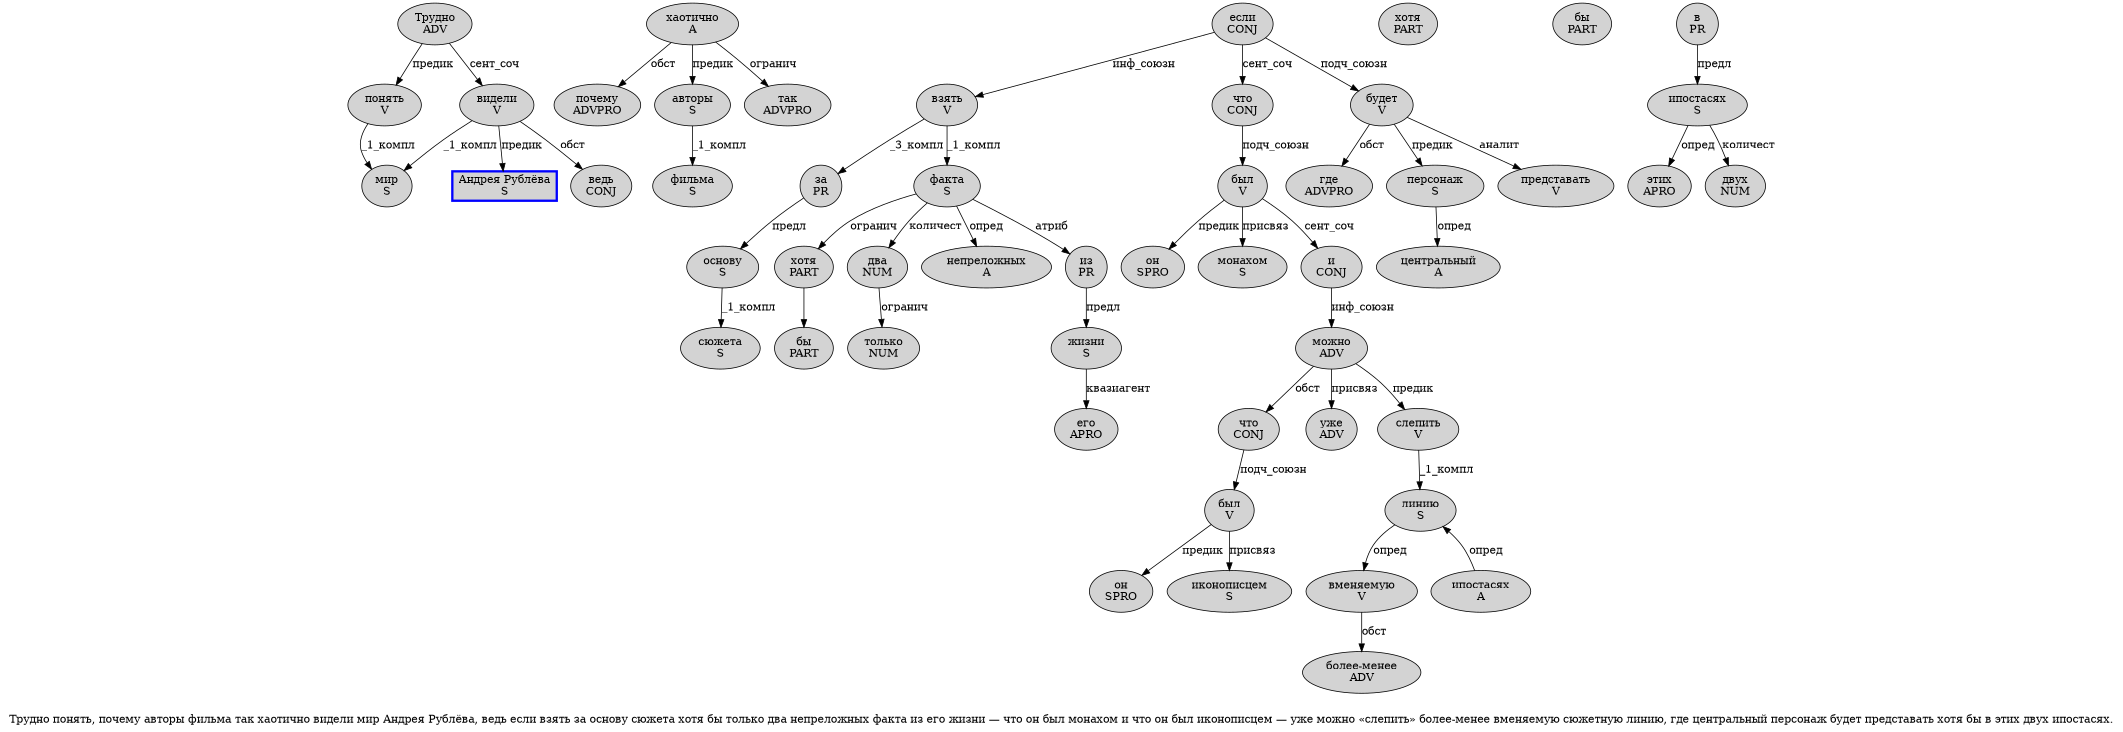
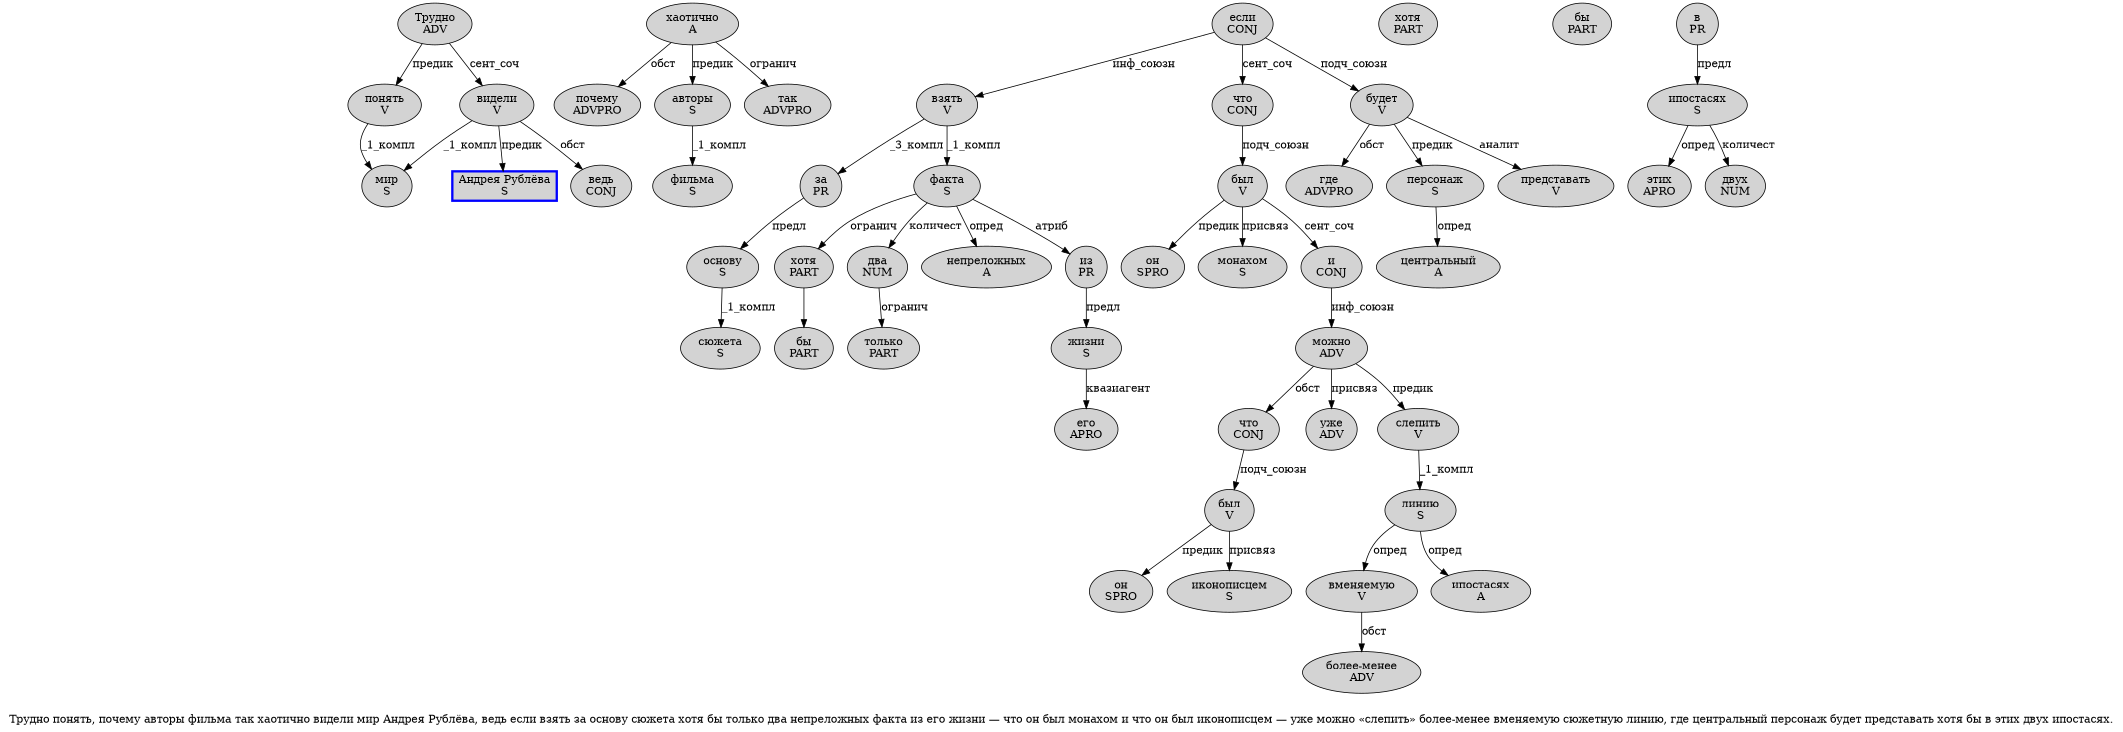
node "только NUM": label "только NUM" -> "только PART"
edge "ипостасях A" -> "линию S": reversed
